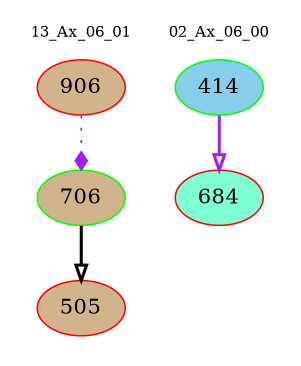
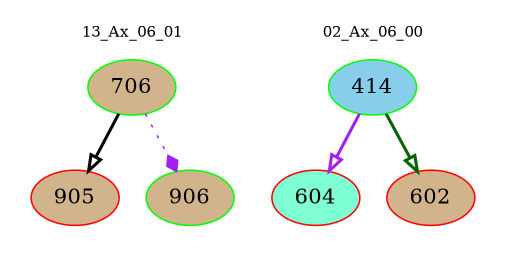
node "906": color red -> green
edge "906" -> "706": reversed
node "684": label "684" -> "604"
node "602": added
node "505": label "505" -> "905"
